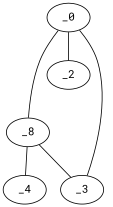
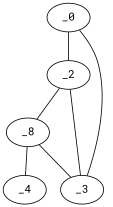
edge "_0" -- "_8": now "_2" -- "_8"
edge "_2" -- "_3": added
